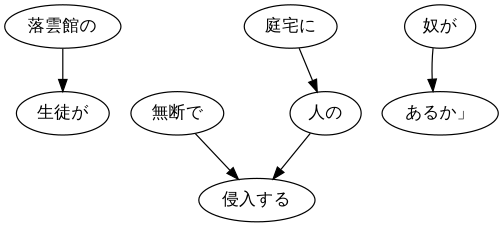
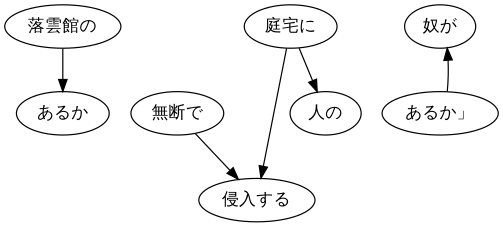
edge "奴が" -> "あるか」": reversed
node "生徒が": label "生徒が" -> "あるか"
edge "人の" -> "侵入する": now "庭宅に" -> "侵入する"
